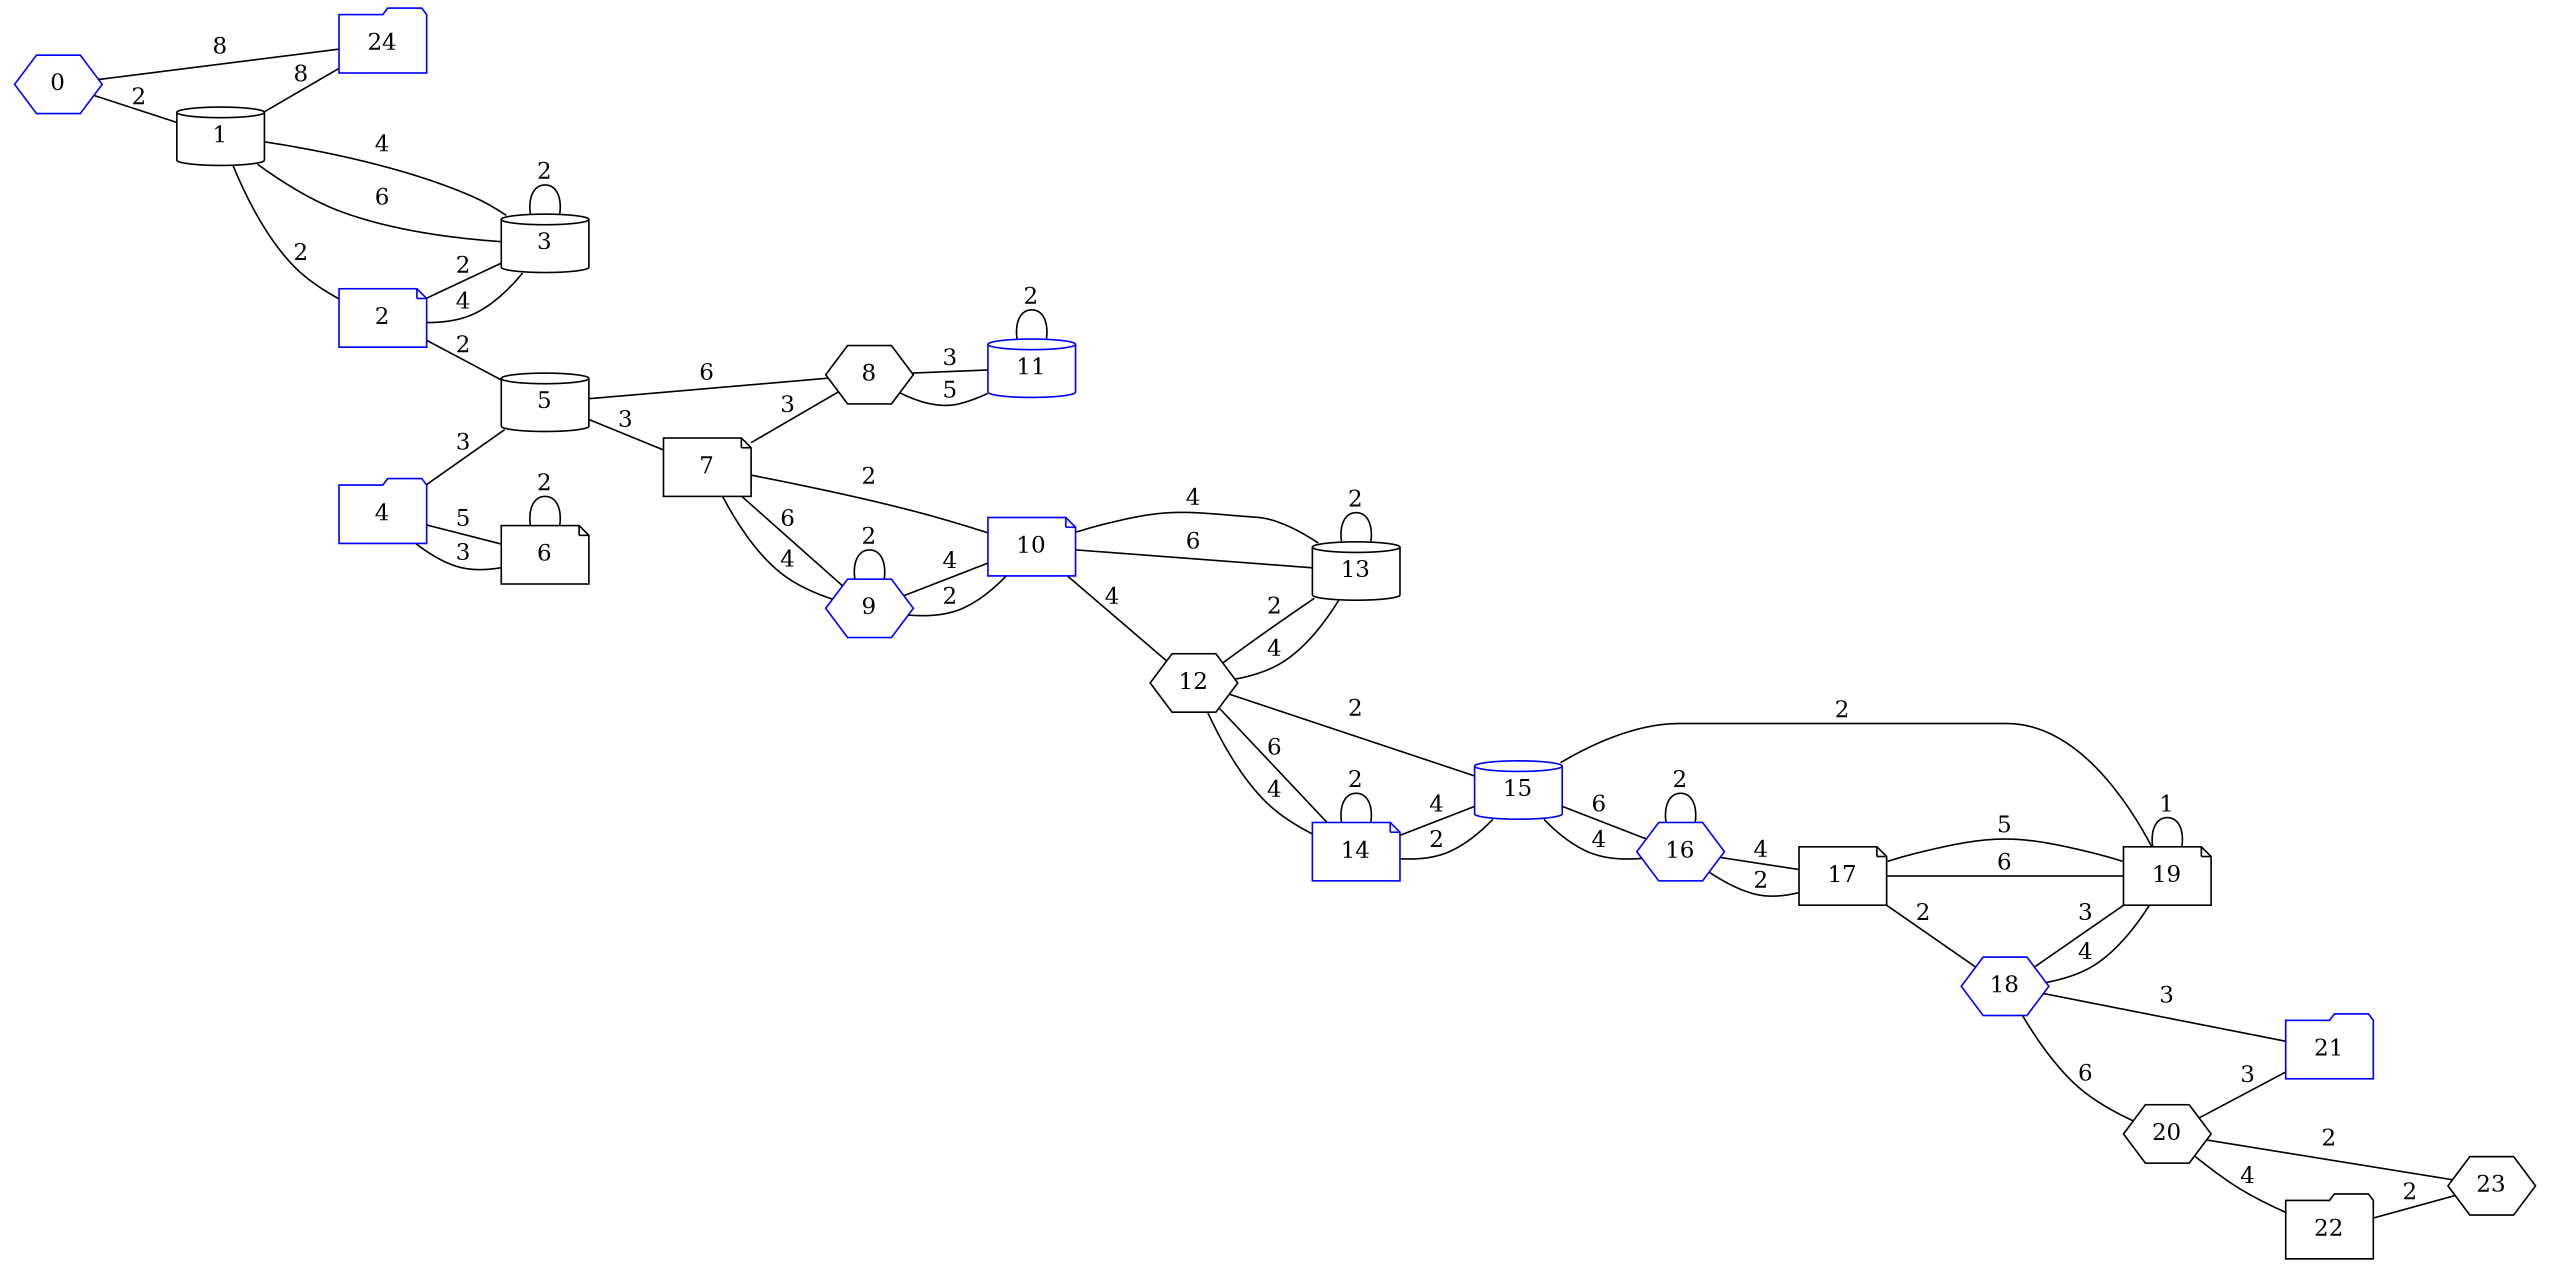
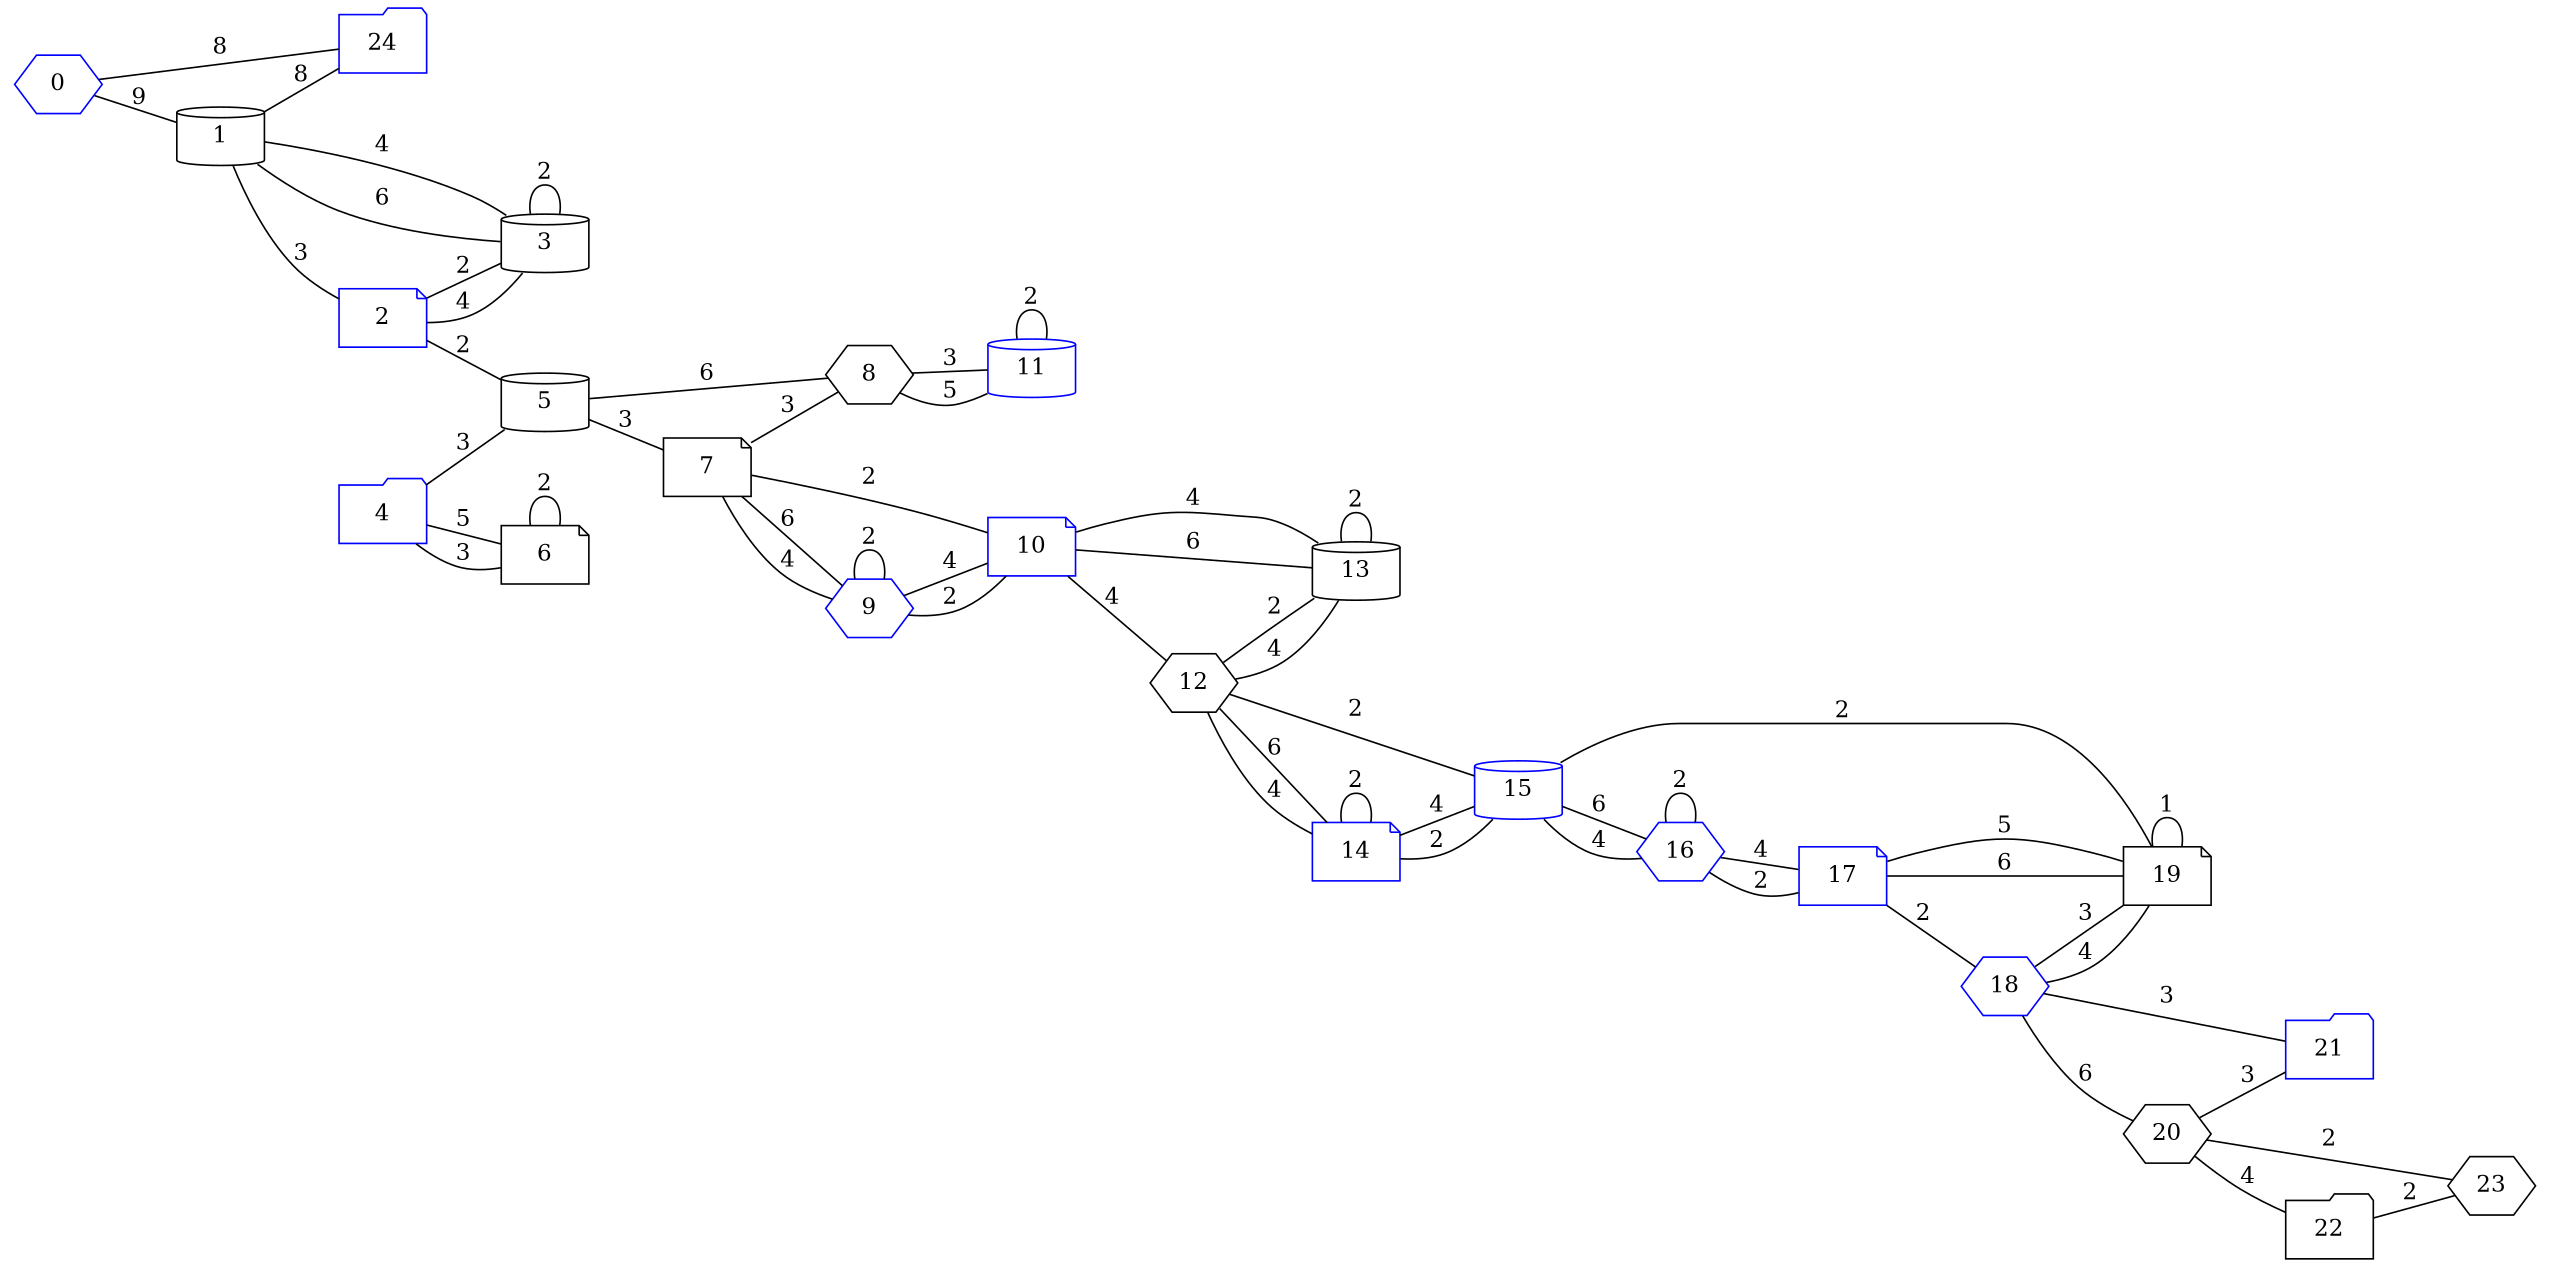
edge "0" -- "1": label "2" -> "9"
edge "1" -- "2": label "2" -> "3"
node "17": color black -> blue
